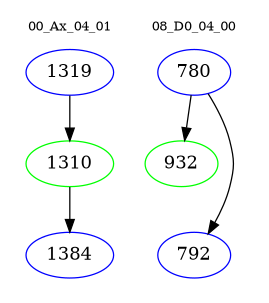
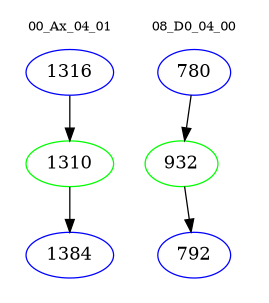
node "1319": label "1319" -> "1316"
edge "780" -> "792": now "932" -> "792"
